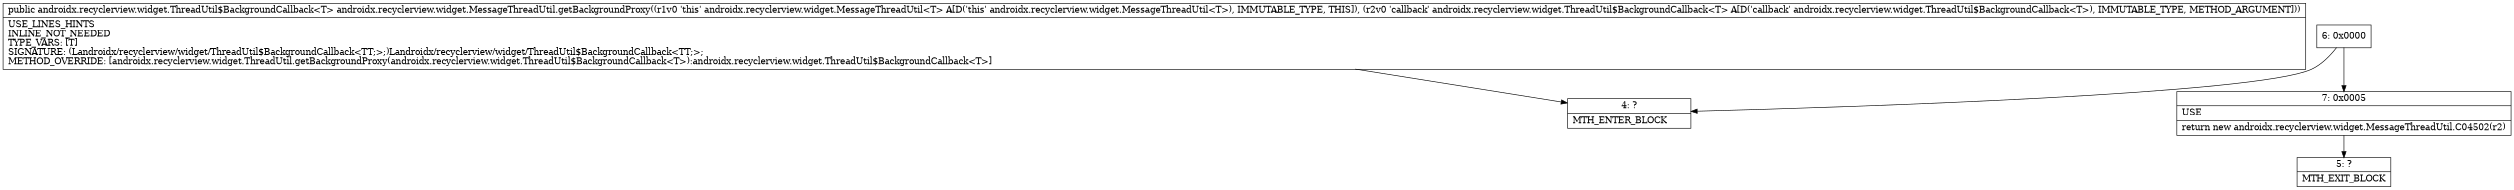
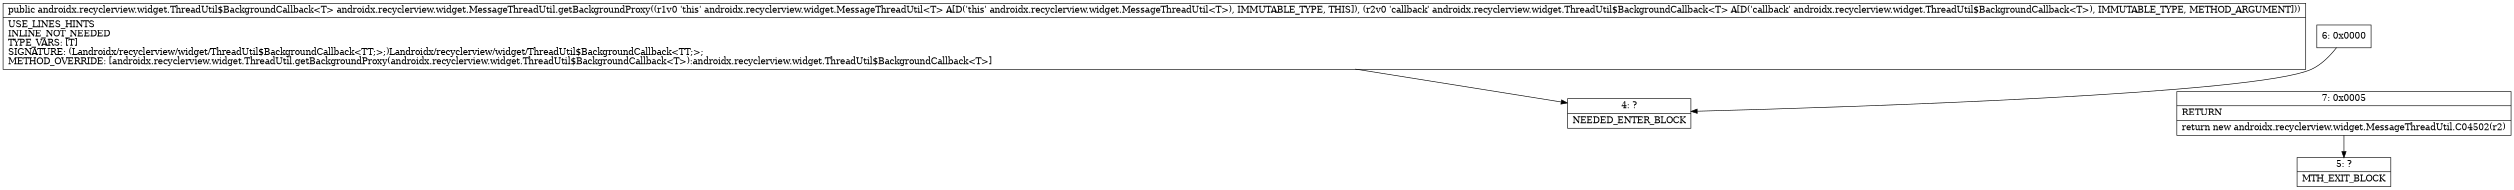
edge "6: 0x0000" -> "7: 0x0005": removed
node "7: 0x0005": text "USE" -> "RETURN"
node "4: ?": text "MTH_ENTER_BLOCK" -> "NEEDED_ENTER_BLOCK"
